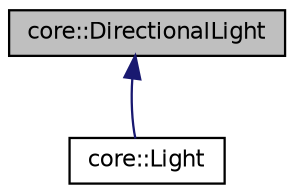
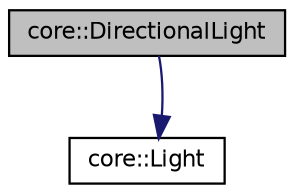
edge "core::Light" -> "core::DirectionalLight": reversed
